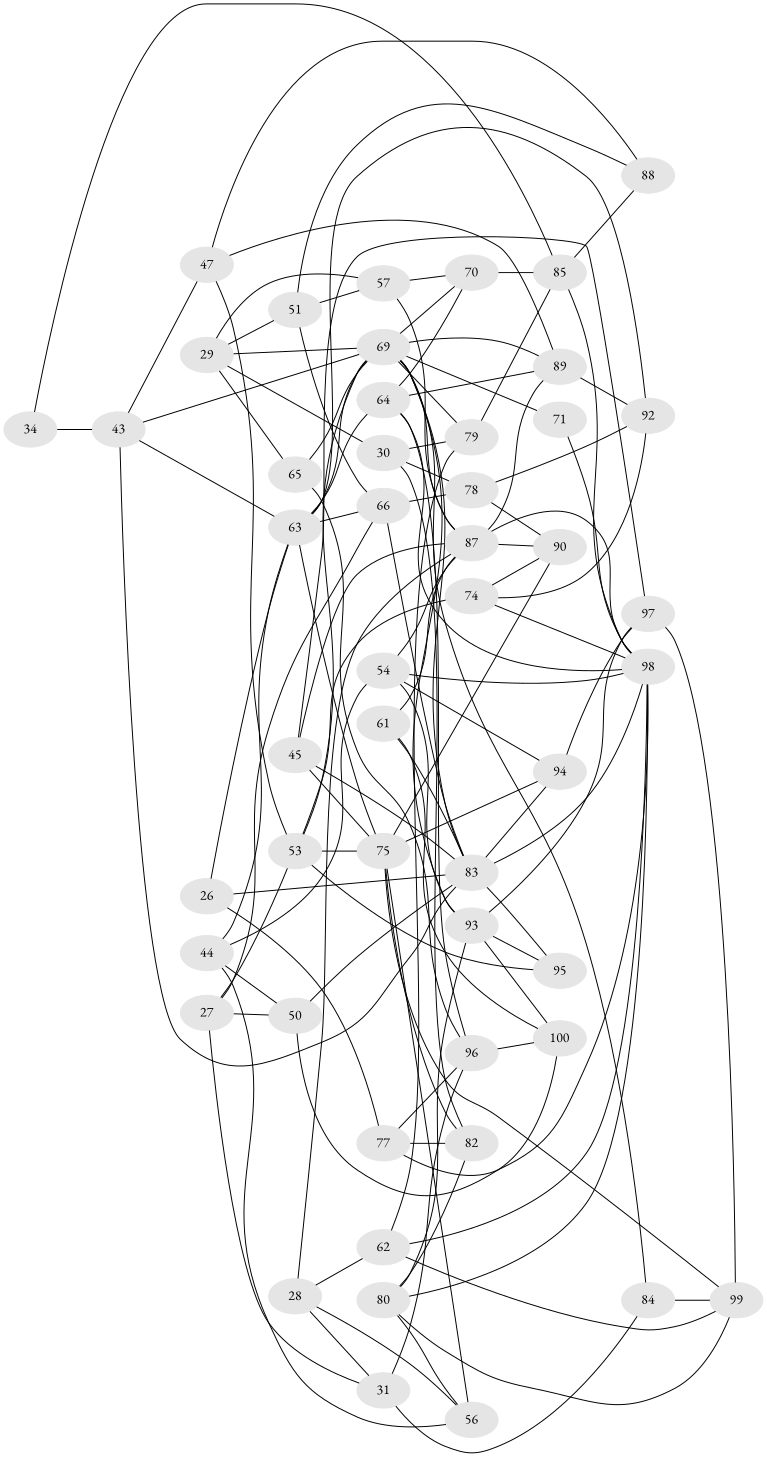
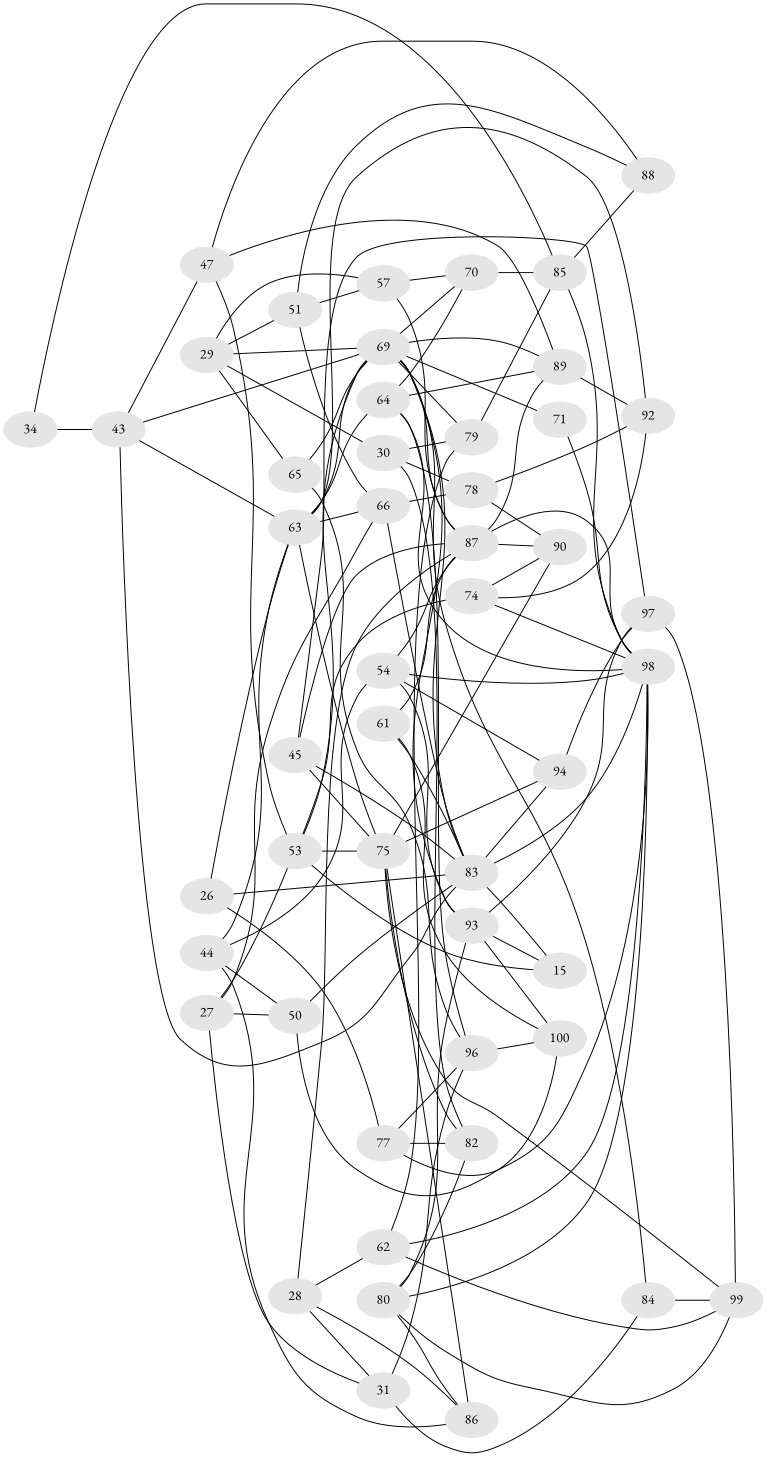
node "95": label "95" -> "15"
node "56": label "56" -> "86"
